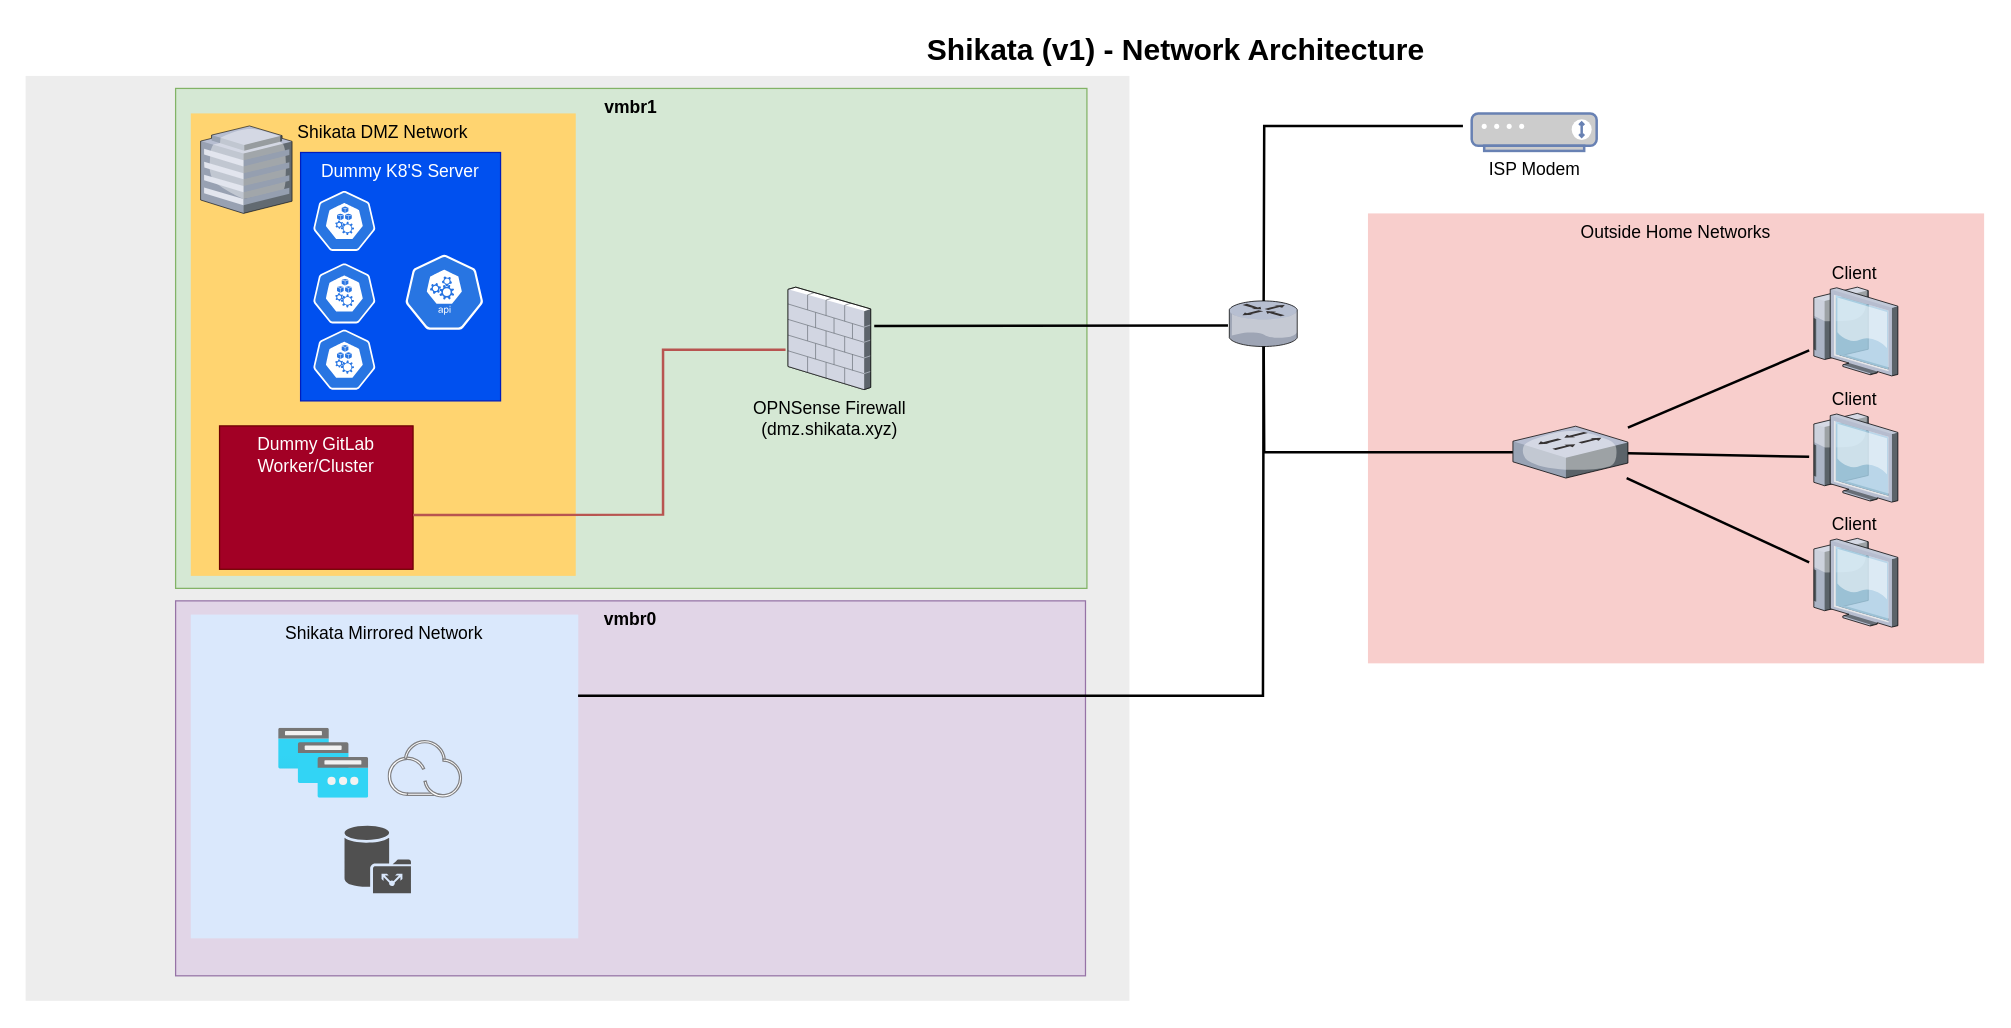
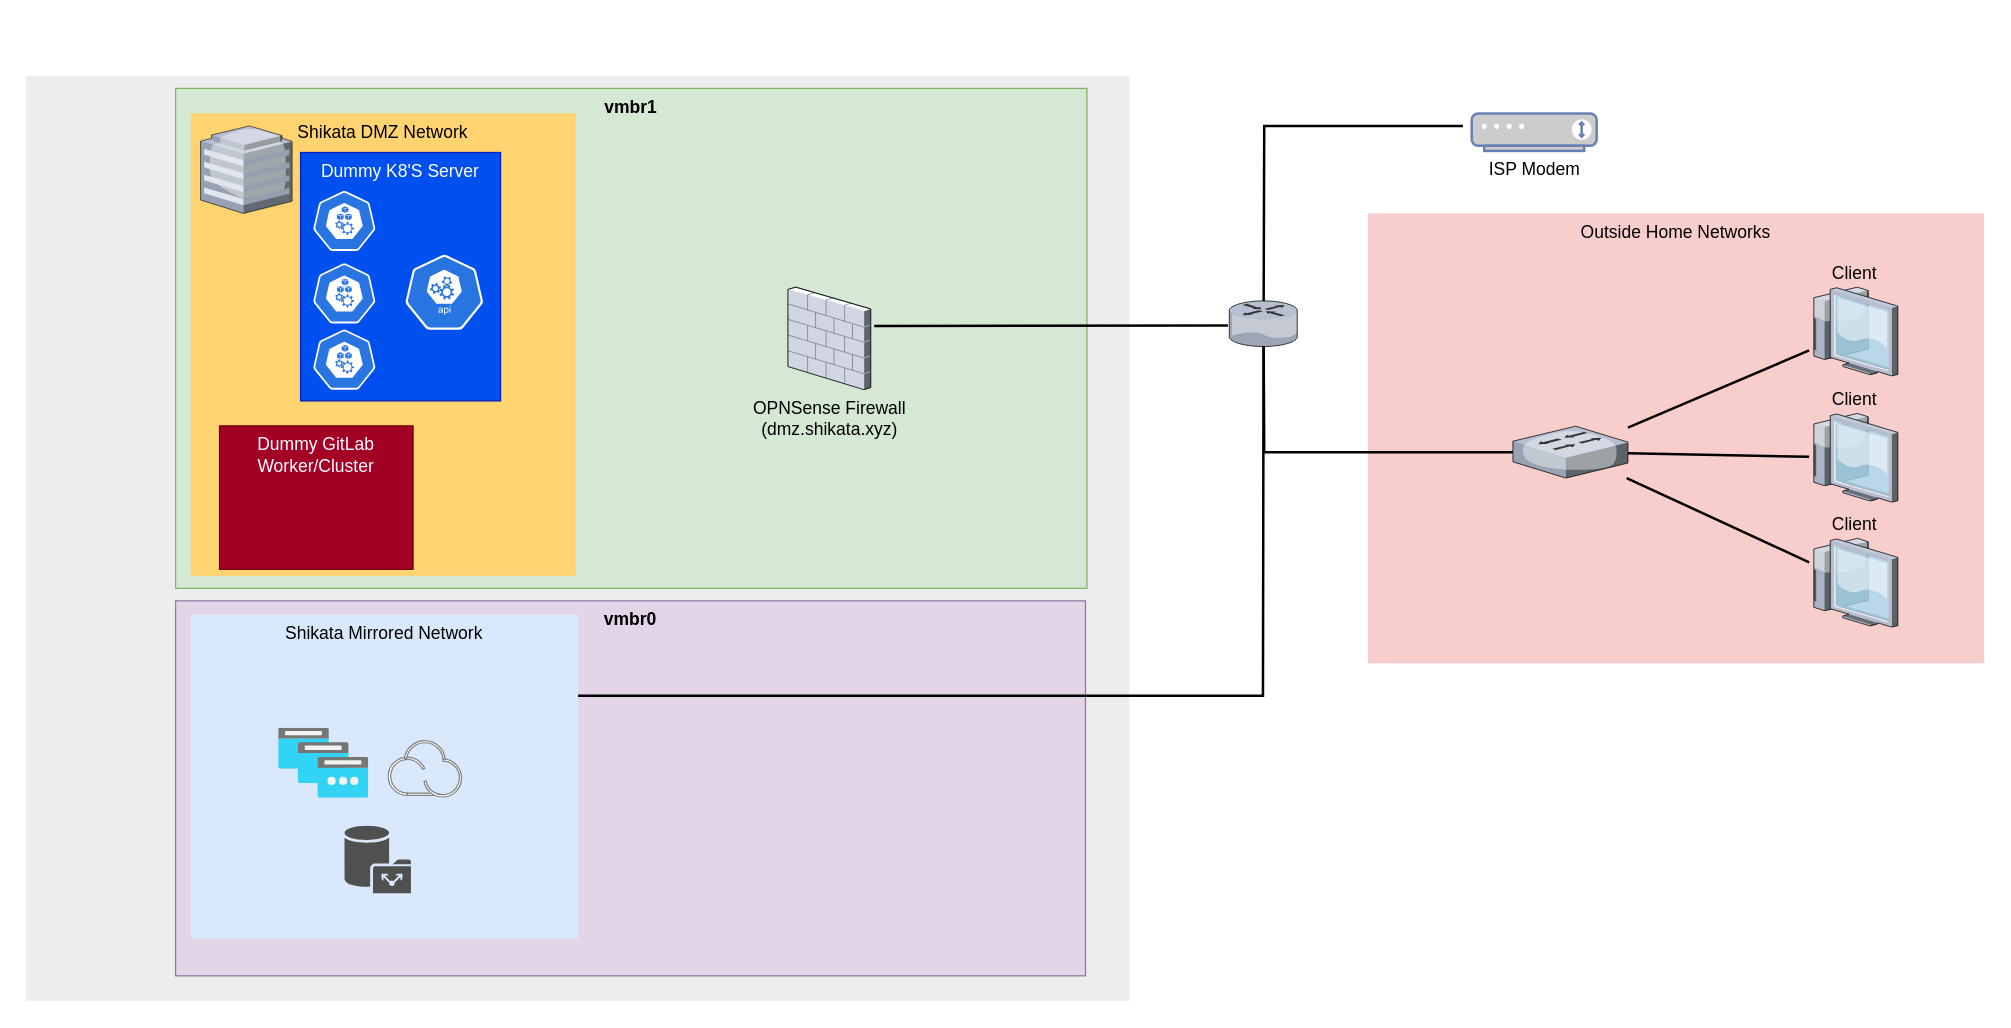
node "Shikata (v1) - Network Architecture": removed
edge "OPNSense Firewall (dmz.shikata.xyz)" -- "Dummy GitLab Worker/Cluster": removed
